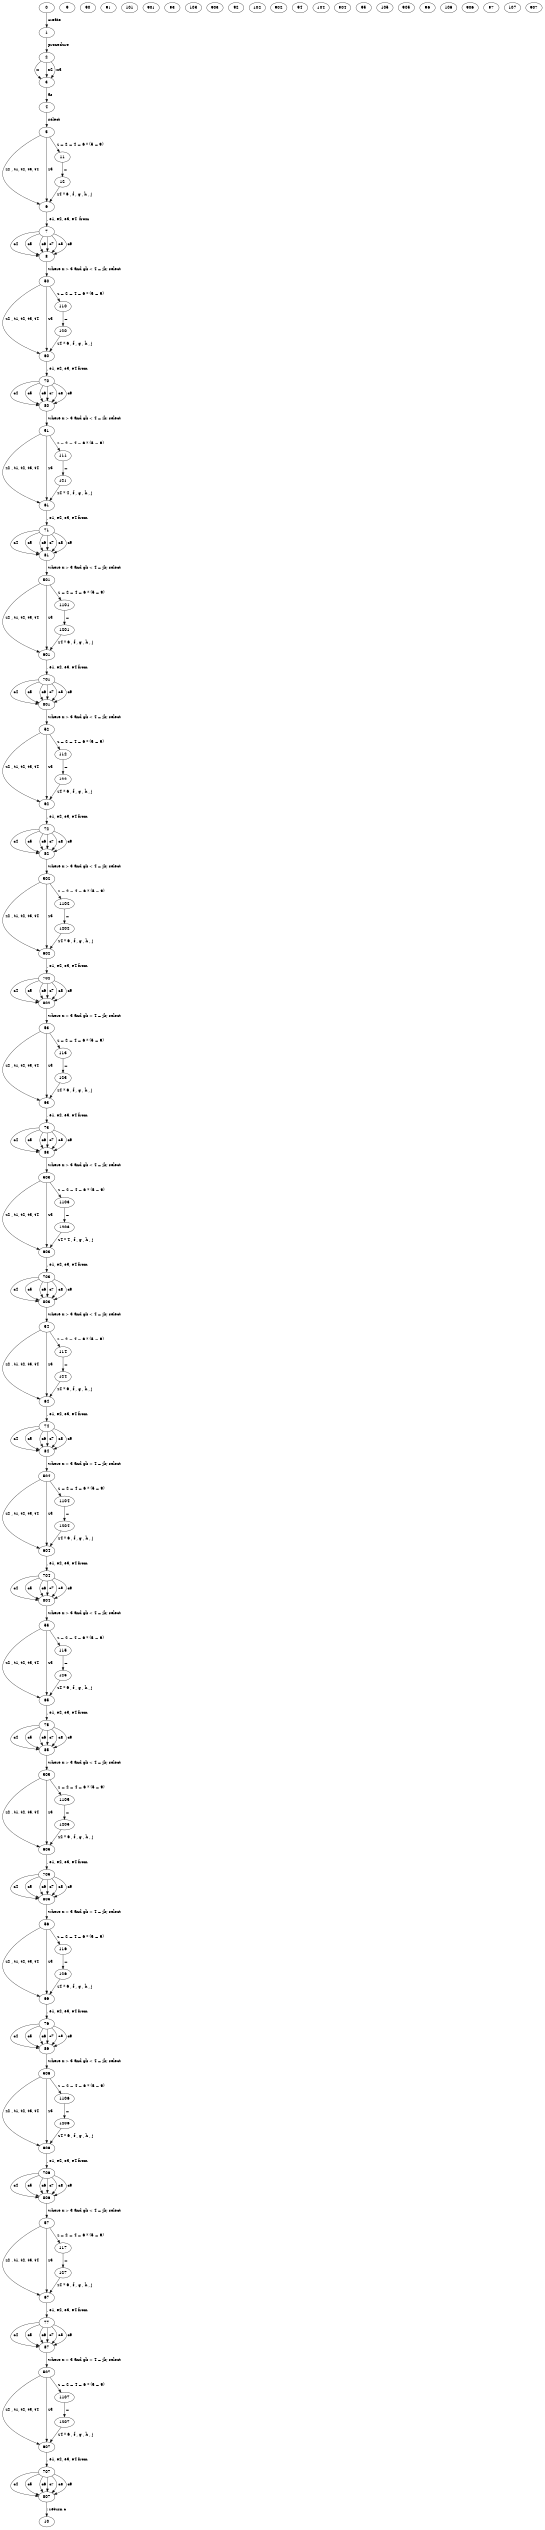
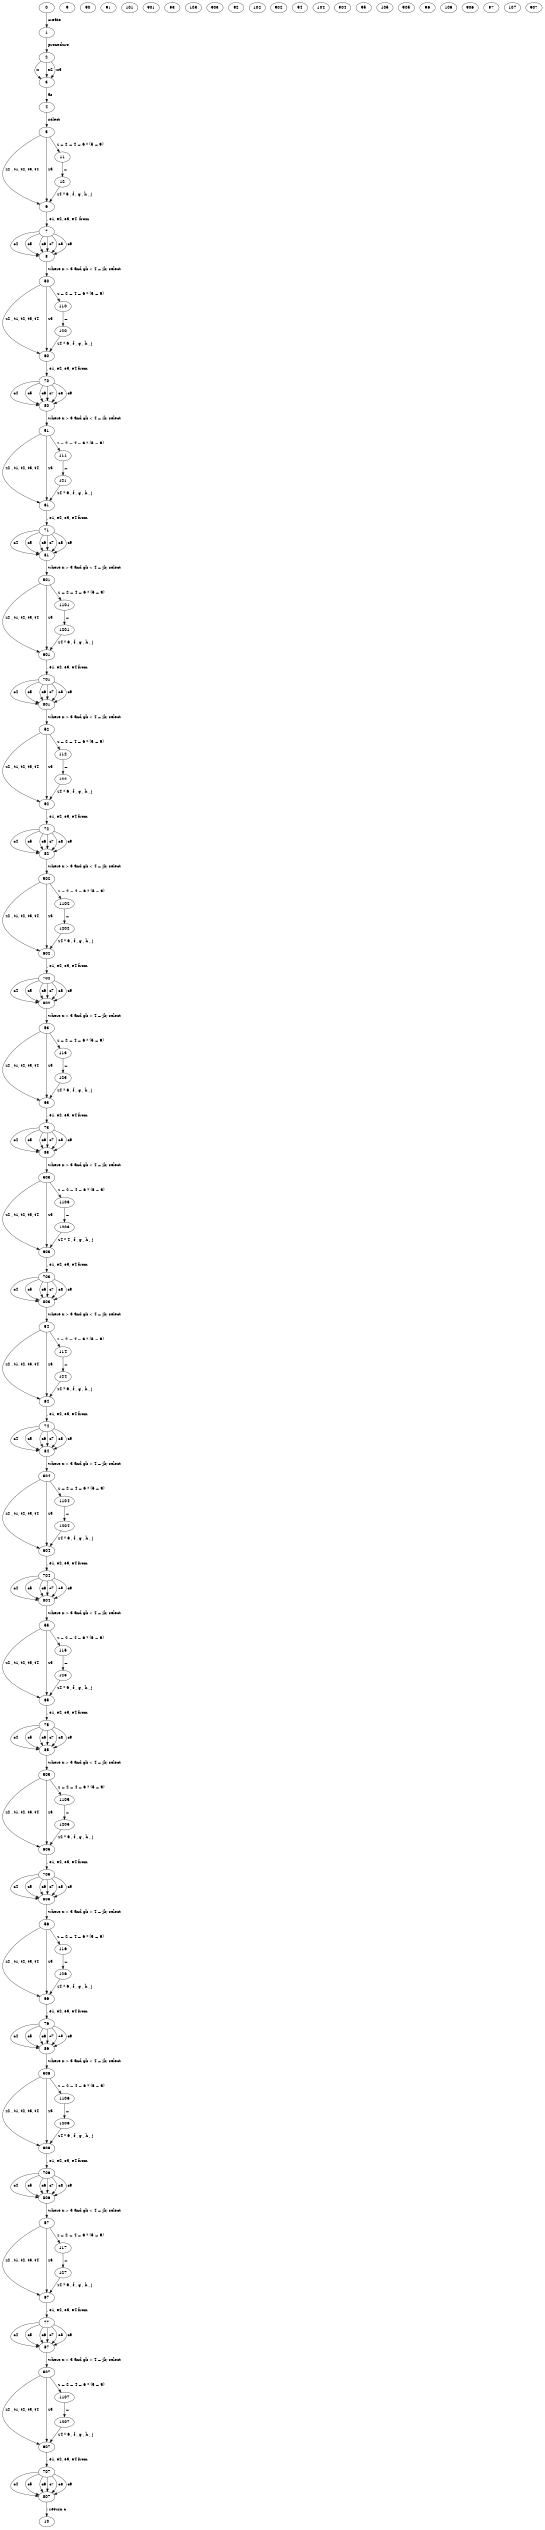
edge "121" -> "61": label " z4 * 4 , f , g , h , j " -> " z4 * 6 , f , g , h , j "
